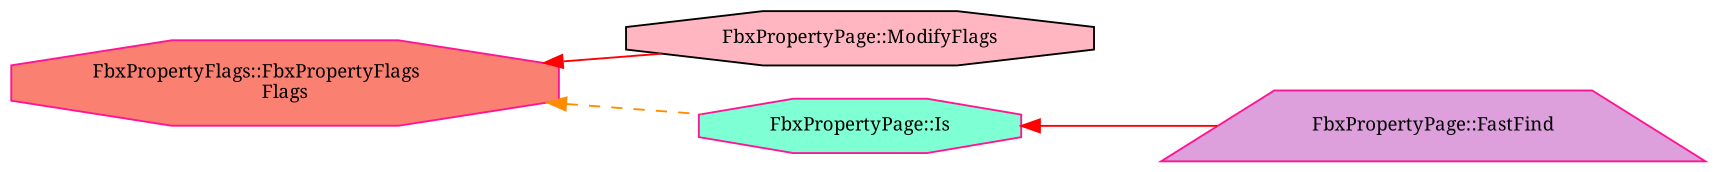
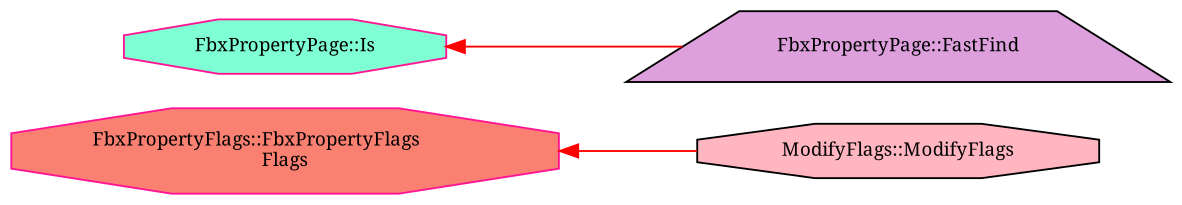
node "FbxPropertyPage::ModifyFlags": label "FbxPropertyPage::ModifyFlags" -> "ModifyFlags::ModifyFlags"
edge "FbxPropertyPage::Is" -> "FbxPropertyFlags::FbxPropertyFlags Flags": removed
node "FbxPropertyPage::FastFind": color deeppink -> black
